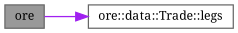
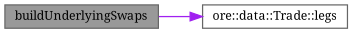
node "ore": label "ore" -> "buildUnderlyingSwaps"
